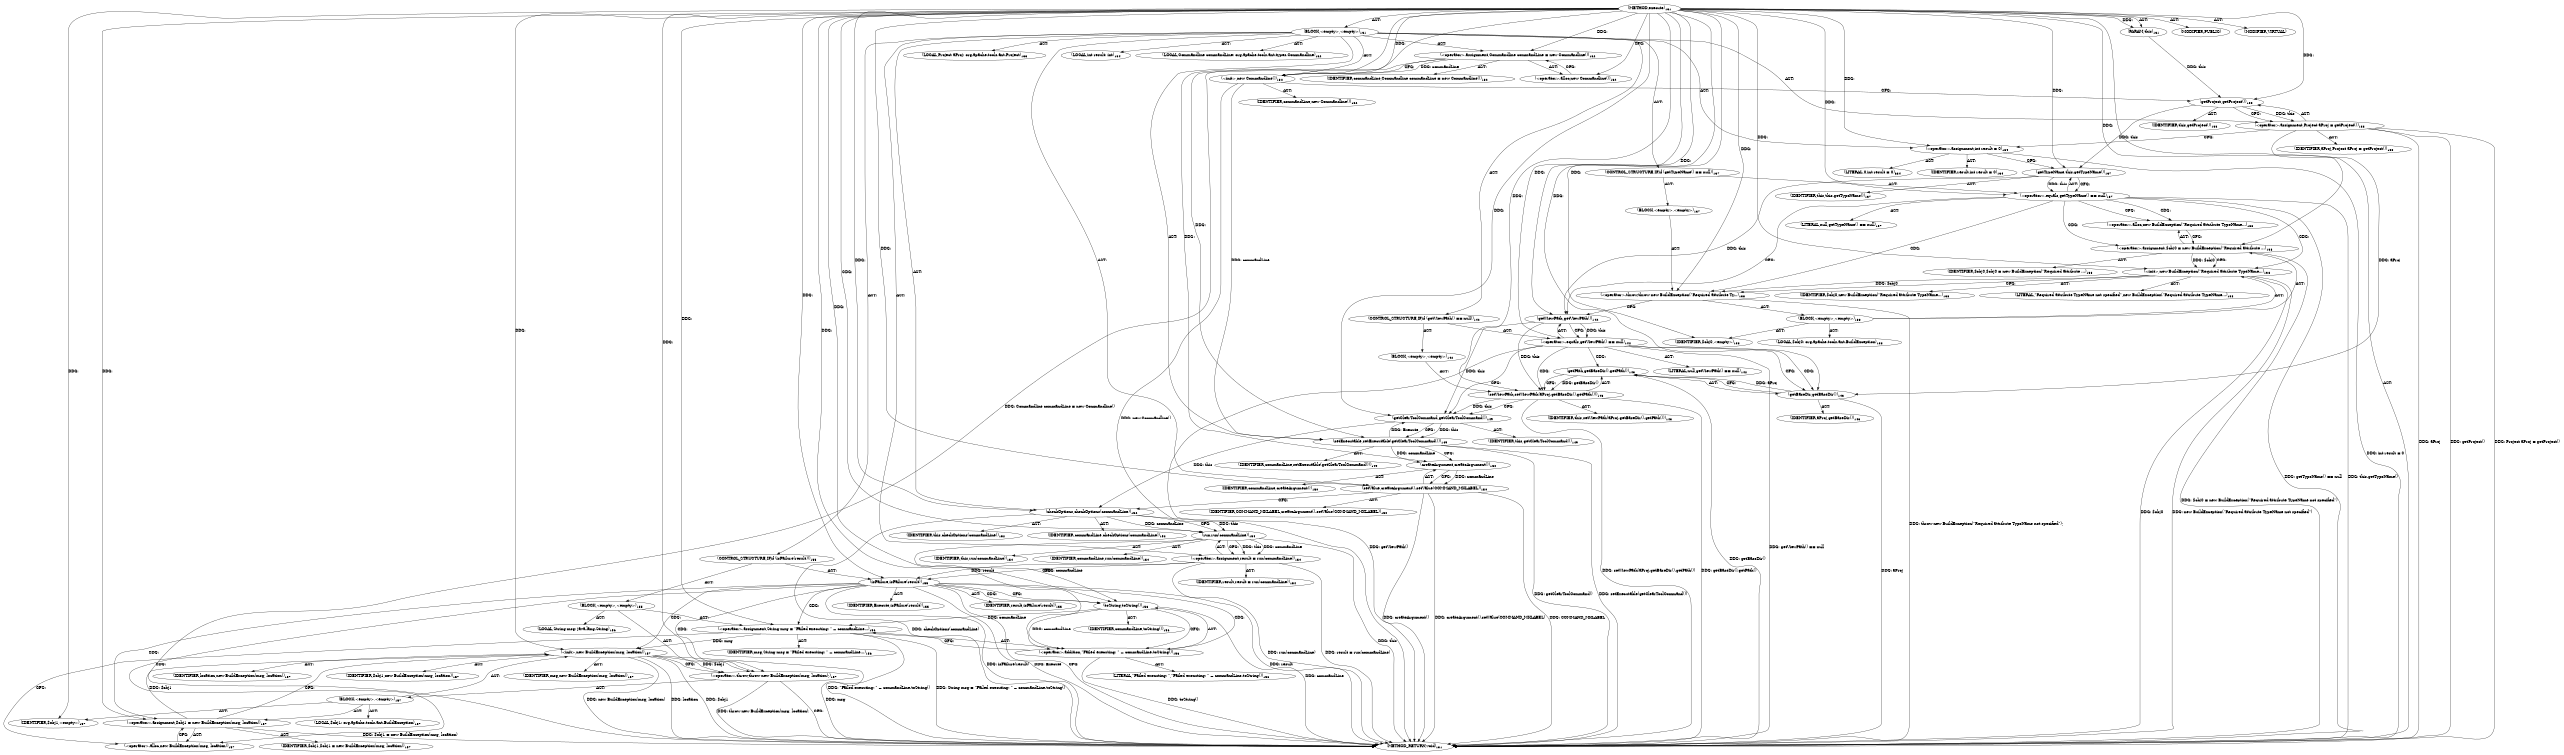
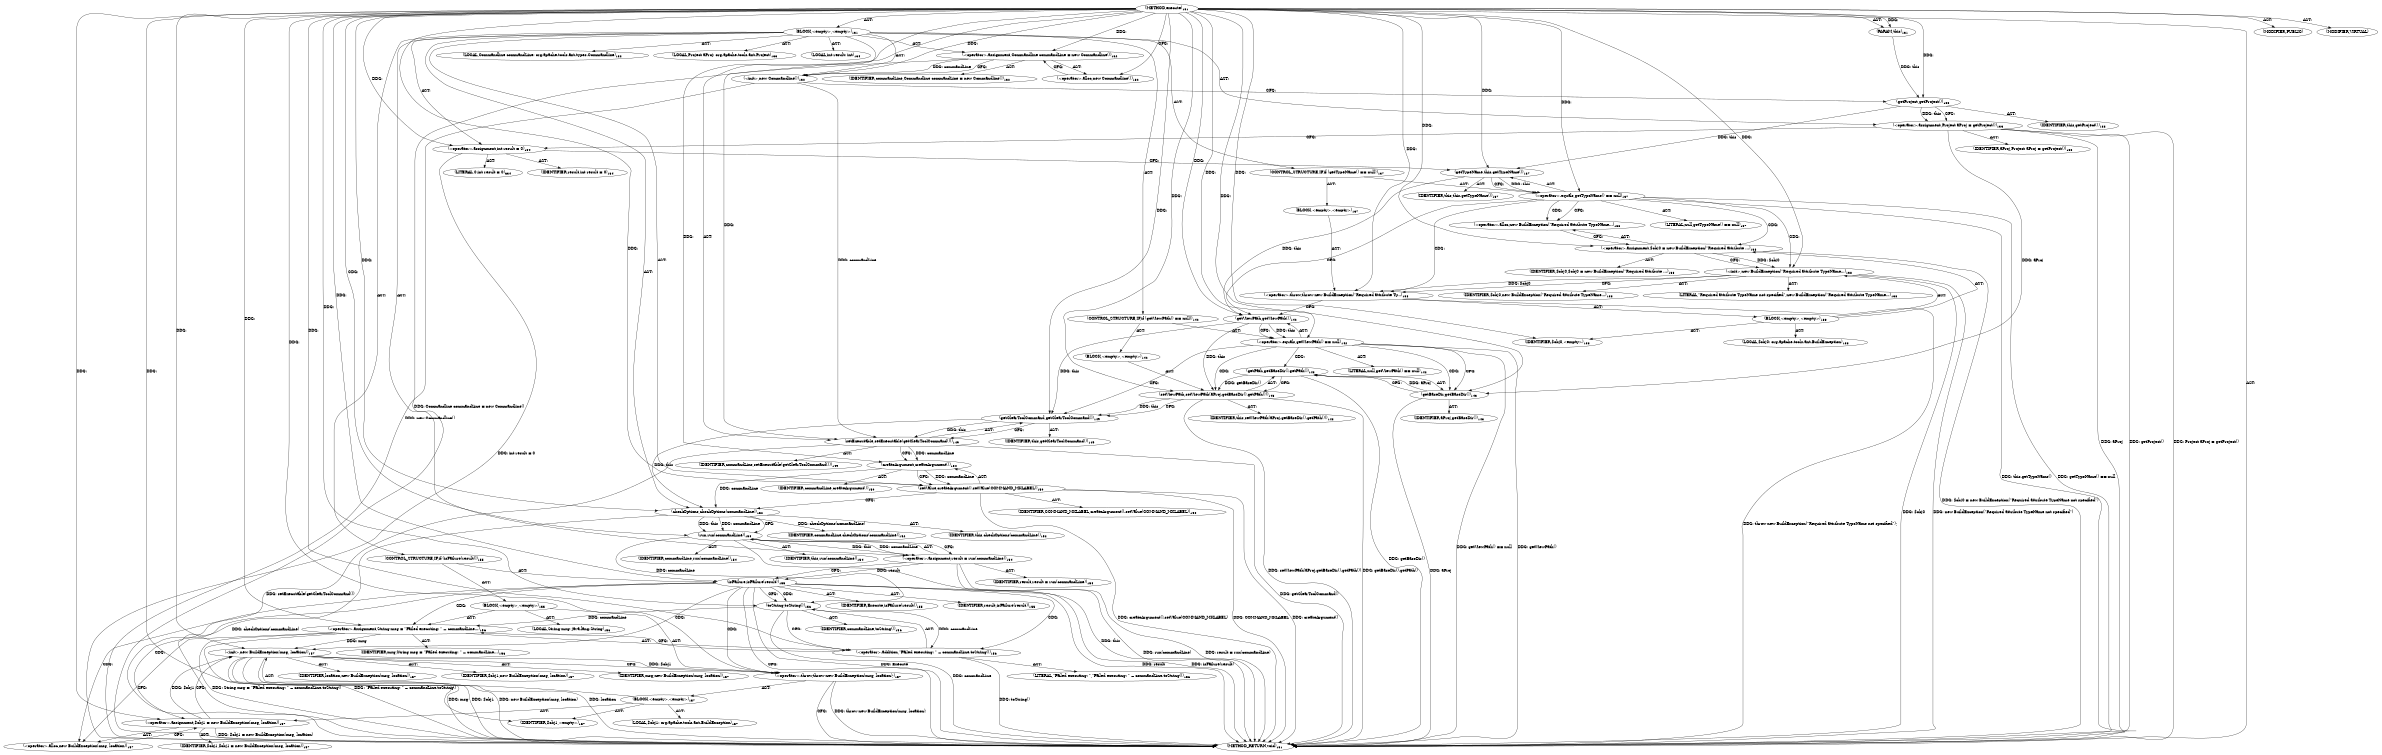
node "(IDENTIFIER,commandLine,new Commandline())": removed
edge "(<operator>.assignment,Project aProj = getProject())" -> "(getProject,getProject())": removed, label "AST:"
edge "(setExecutable,setExecutable(getClearToolCommand()))" -> "(getClearToolCommand,getClearToolCommand())": label "DDG: Execute" -> "AST: "
edge "(createArgument,createArgument())" -> "(checkOptions,checkOptions(commandLine))": added, label "DDG: commandLine"
edge "(checkOptions,checkOptions(commandLine))" -> "(IDENTIFIER,commandLine,checkOptions(commandLine))": label "AST: " -> "DDG: checkOptions(commandLine)"
